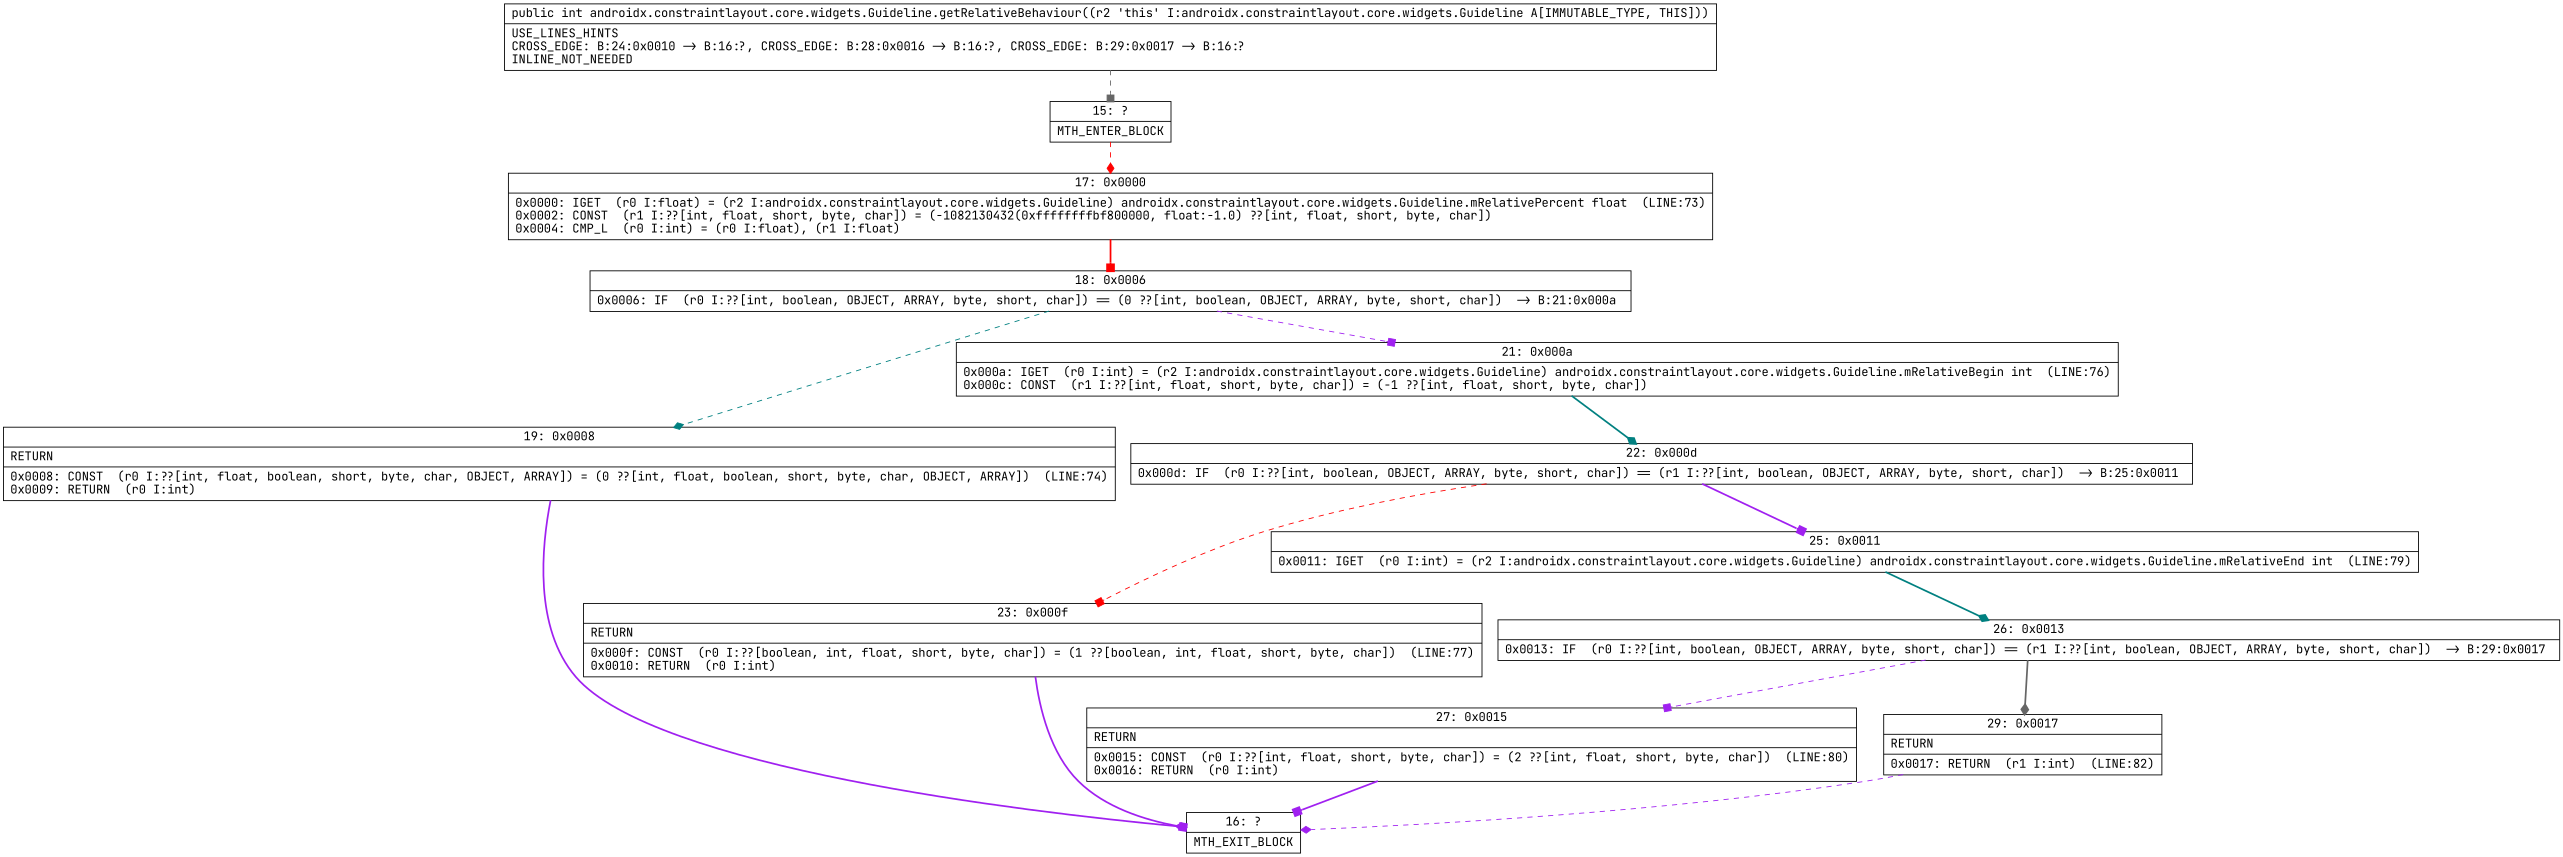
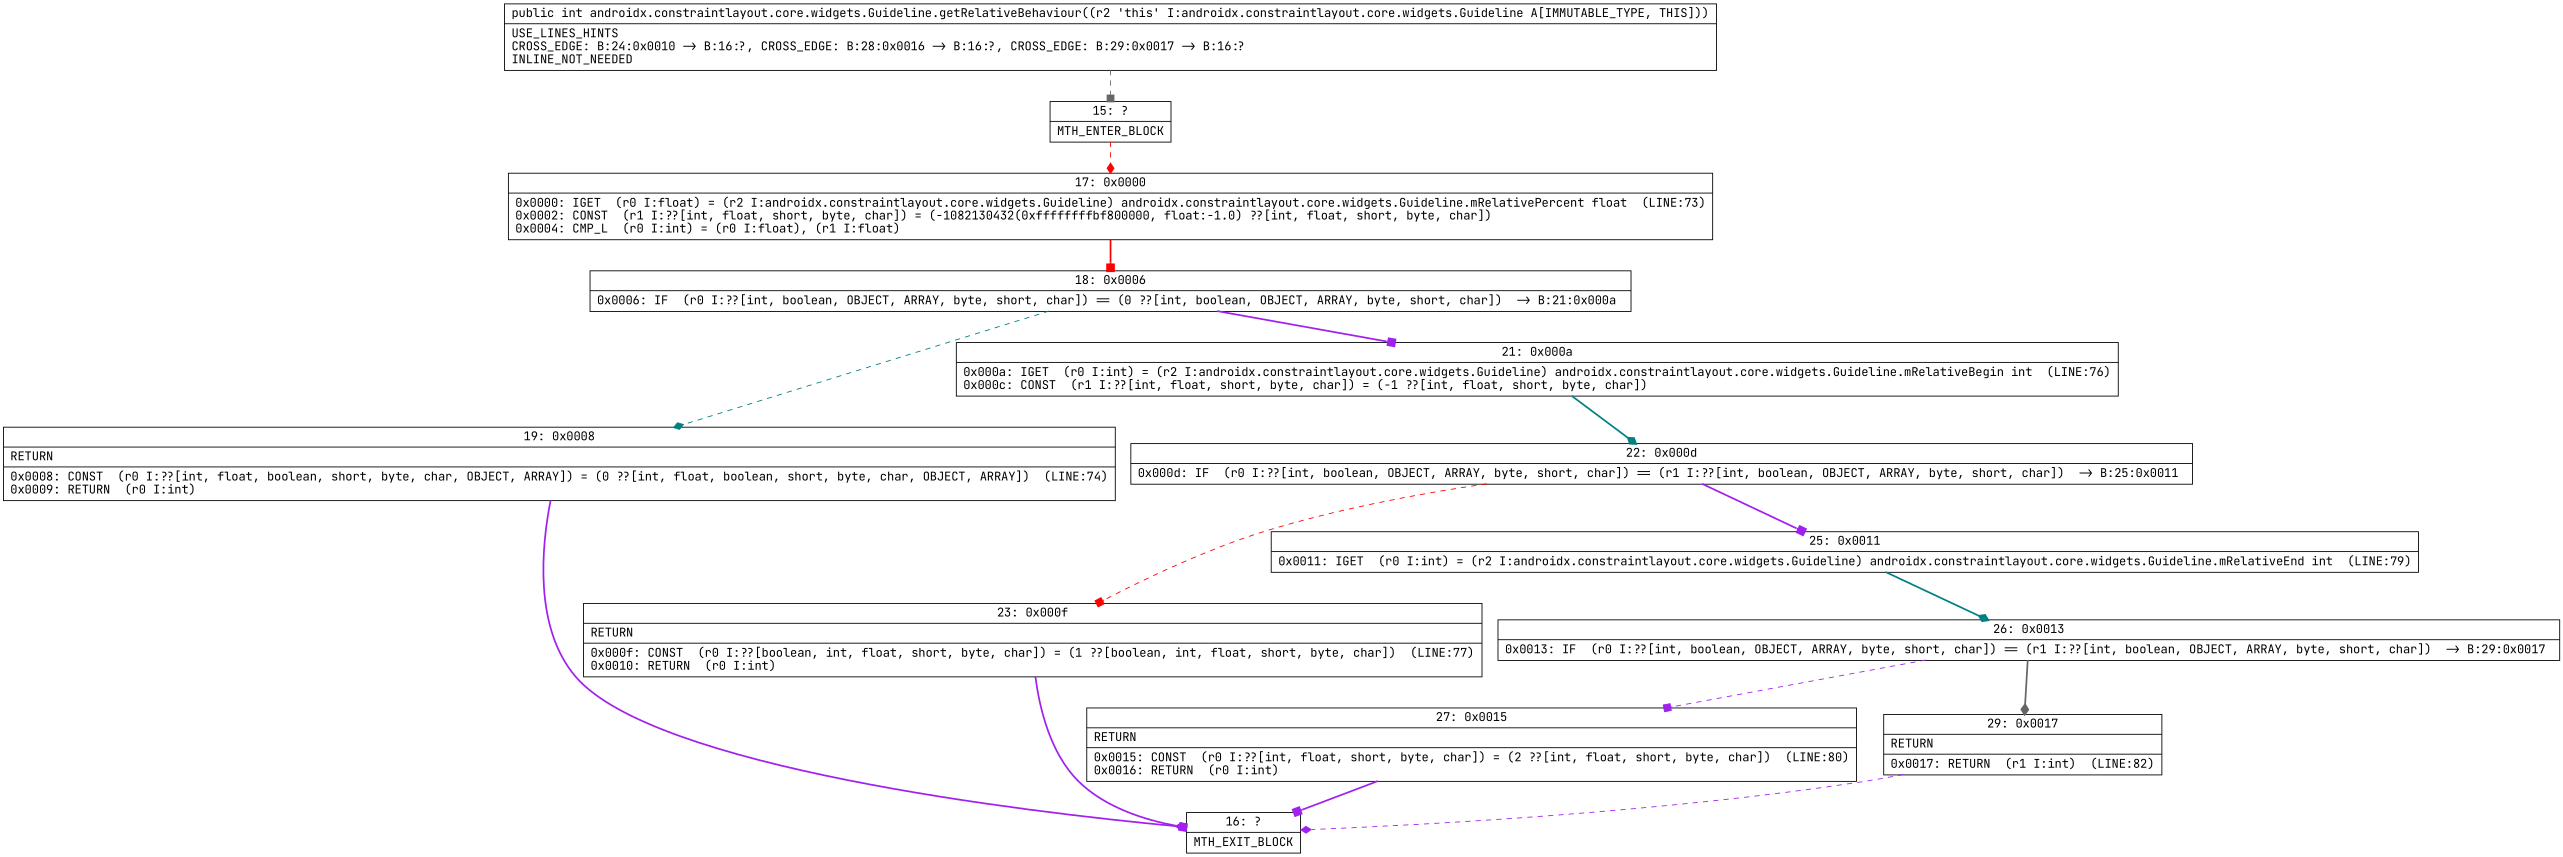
edge "18: 0x0006" -> "21: 0x000a": style dashed -> bold
